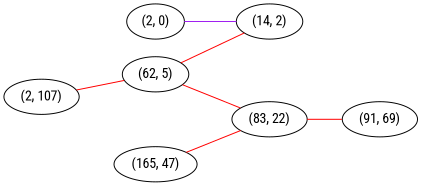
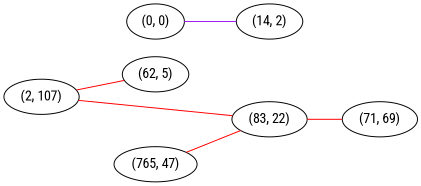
node "(2, 0)": label "(2, 0)" -> "(0, 0)"
edge "(14, 2)" -- "(62, 5)": removed
edge "(62, 5)" -- "(83, 22)": now "(2, 107)" -- "(83, 22)"
node "(91, 69)": label "(91, 69)" -> "(71, 69)"
node "(165, 47)": label "(165, 47)" -> "(765, 47)"
